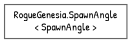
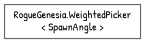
node "RogueGenesia.SpawnAngle < SpawnAngle >": label "RogueGenesia.SpawnAngle < SpawnAngle >" -> "RogueGenesia.WeightedPicker < SpawnAngle >"
